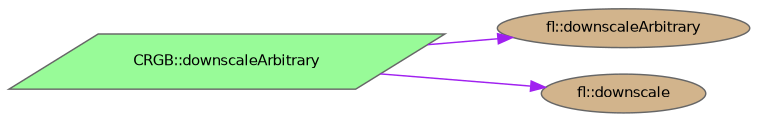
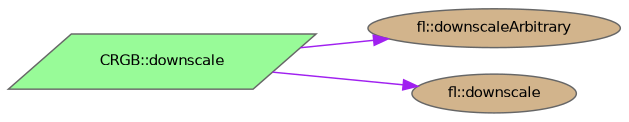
node "CRGB::downscaleArbitrary": label "CRGB::downscaleArbitrary" -> "CRGB::downscale"
